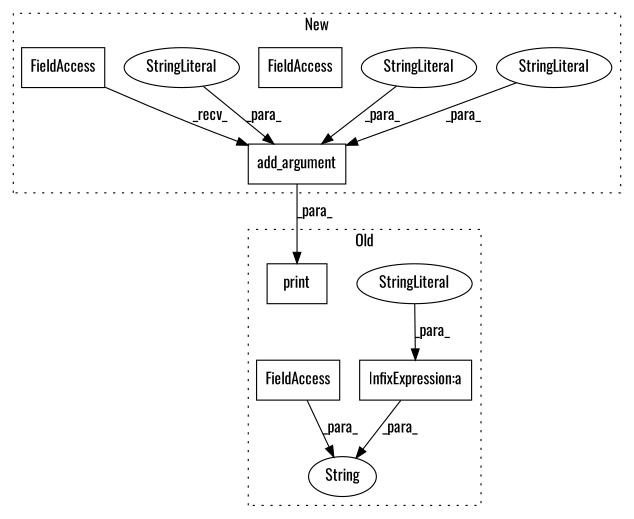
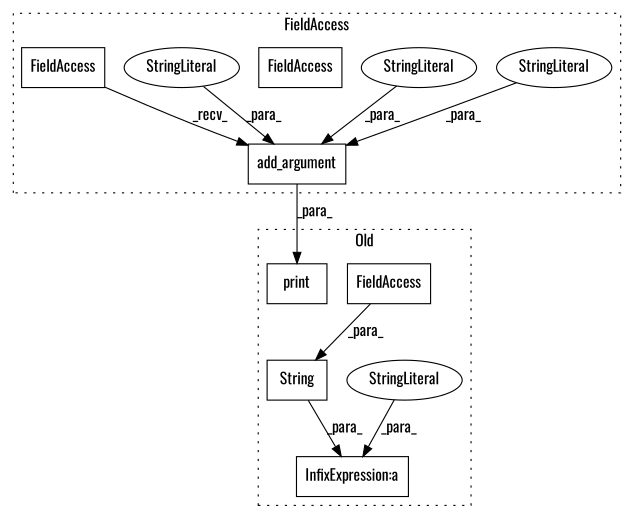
cluster "New": label "New" -> "FieldAccess"
edge "InfixExpression:a" -> "String": reversed
node "String": shape ellipse -> box
